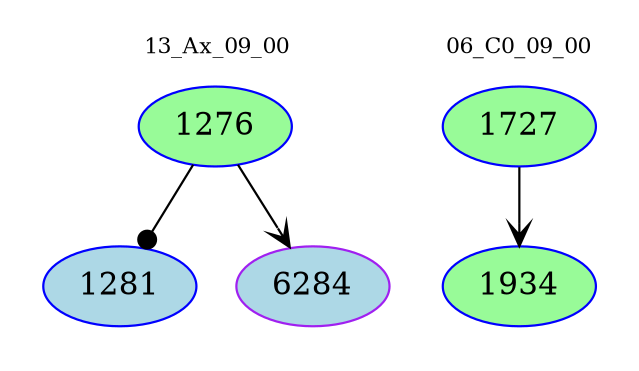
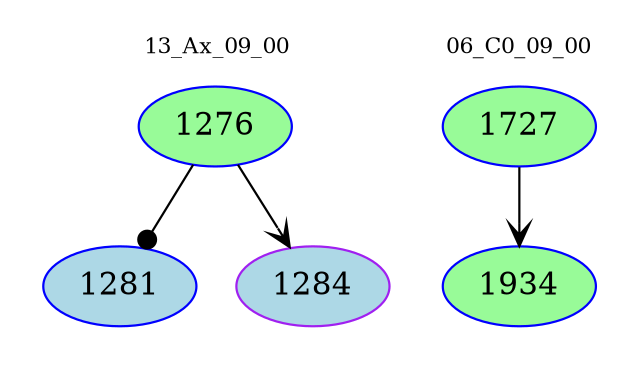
node "6284": label "6284" -> "1284"
